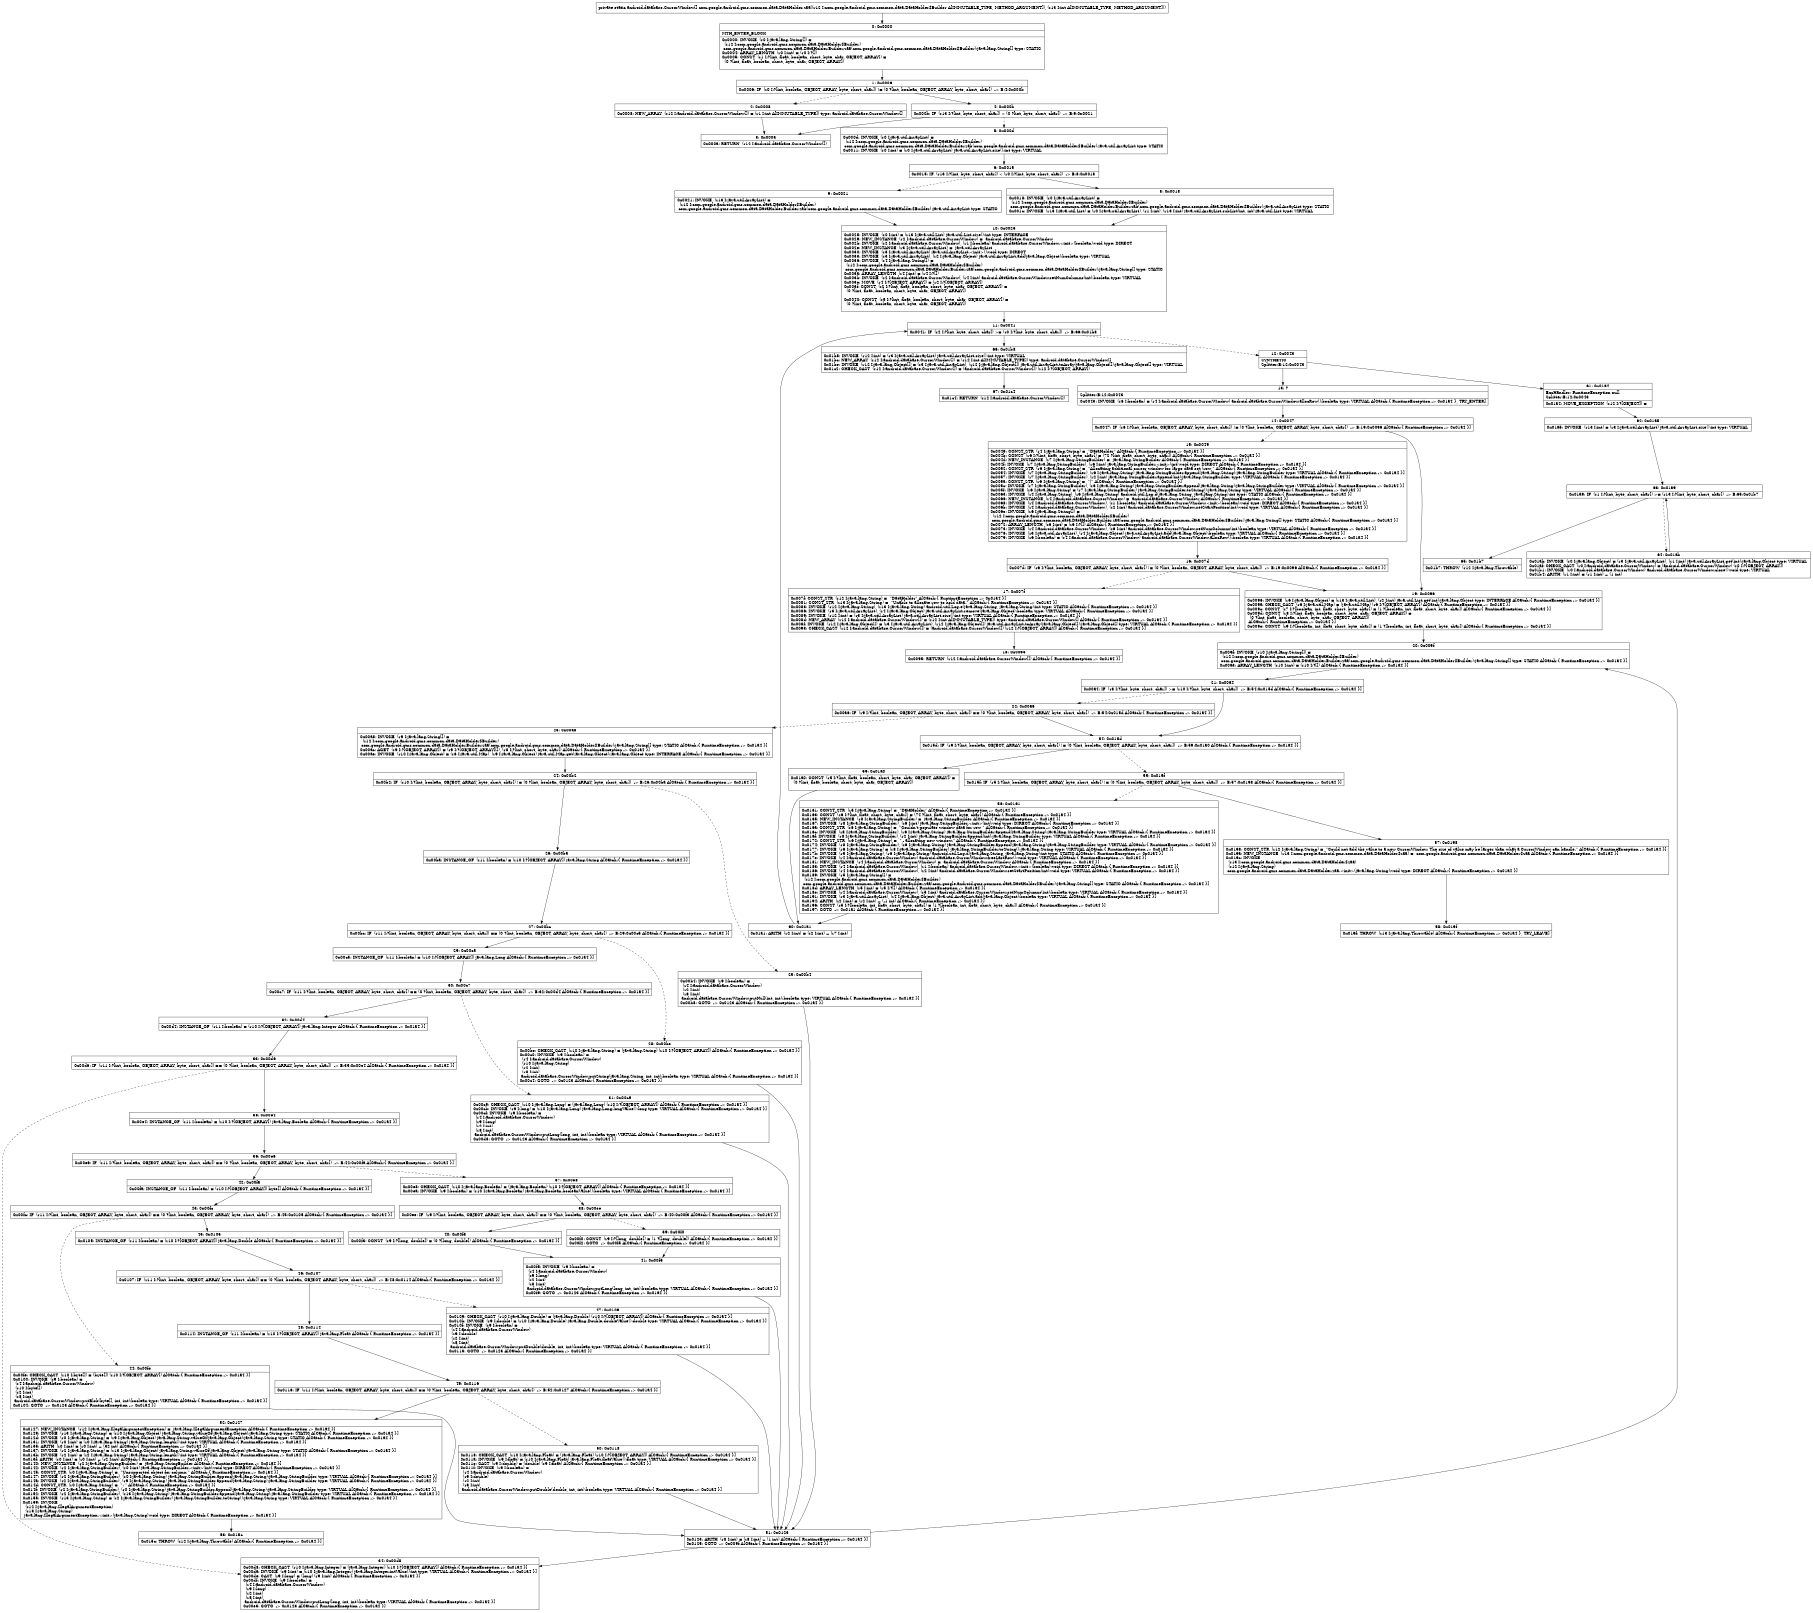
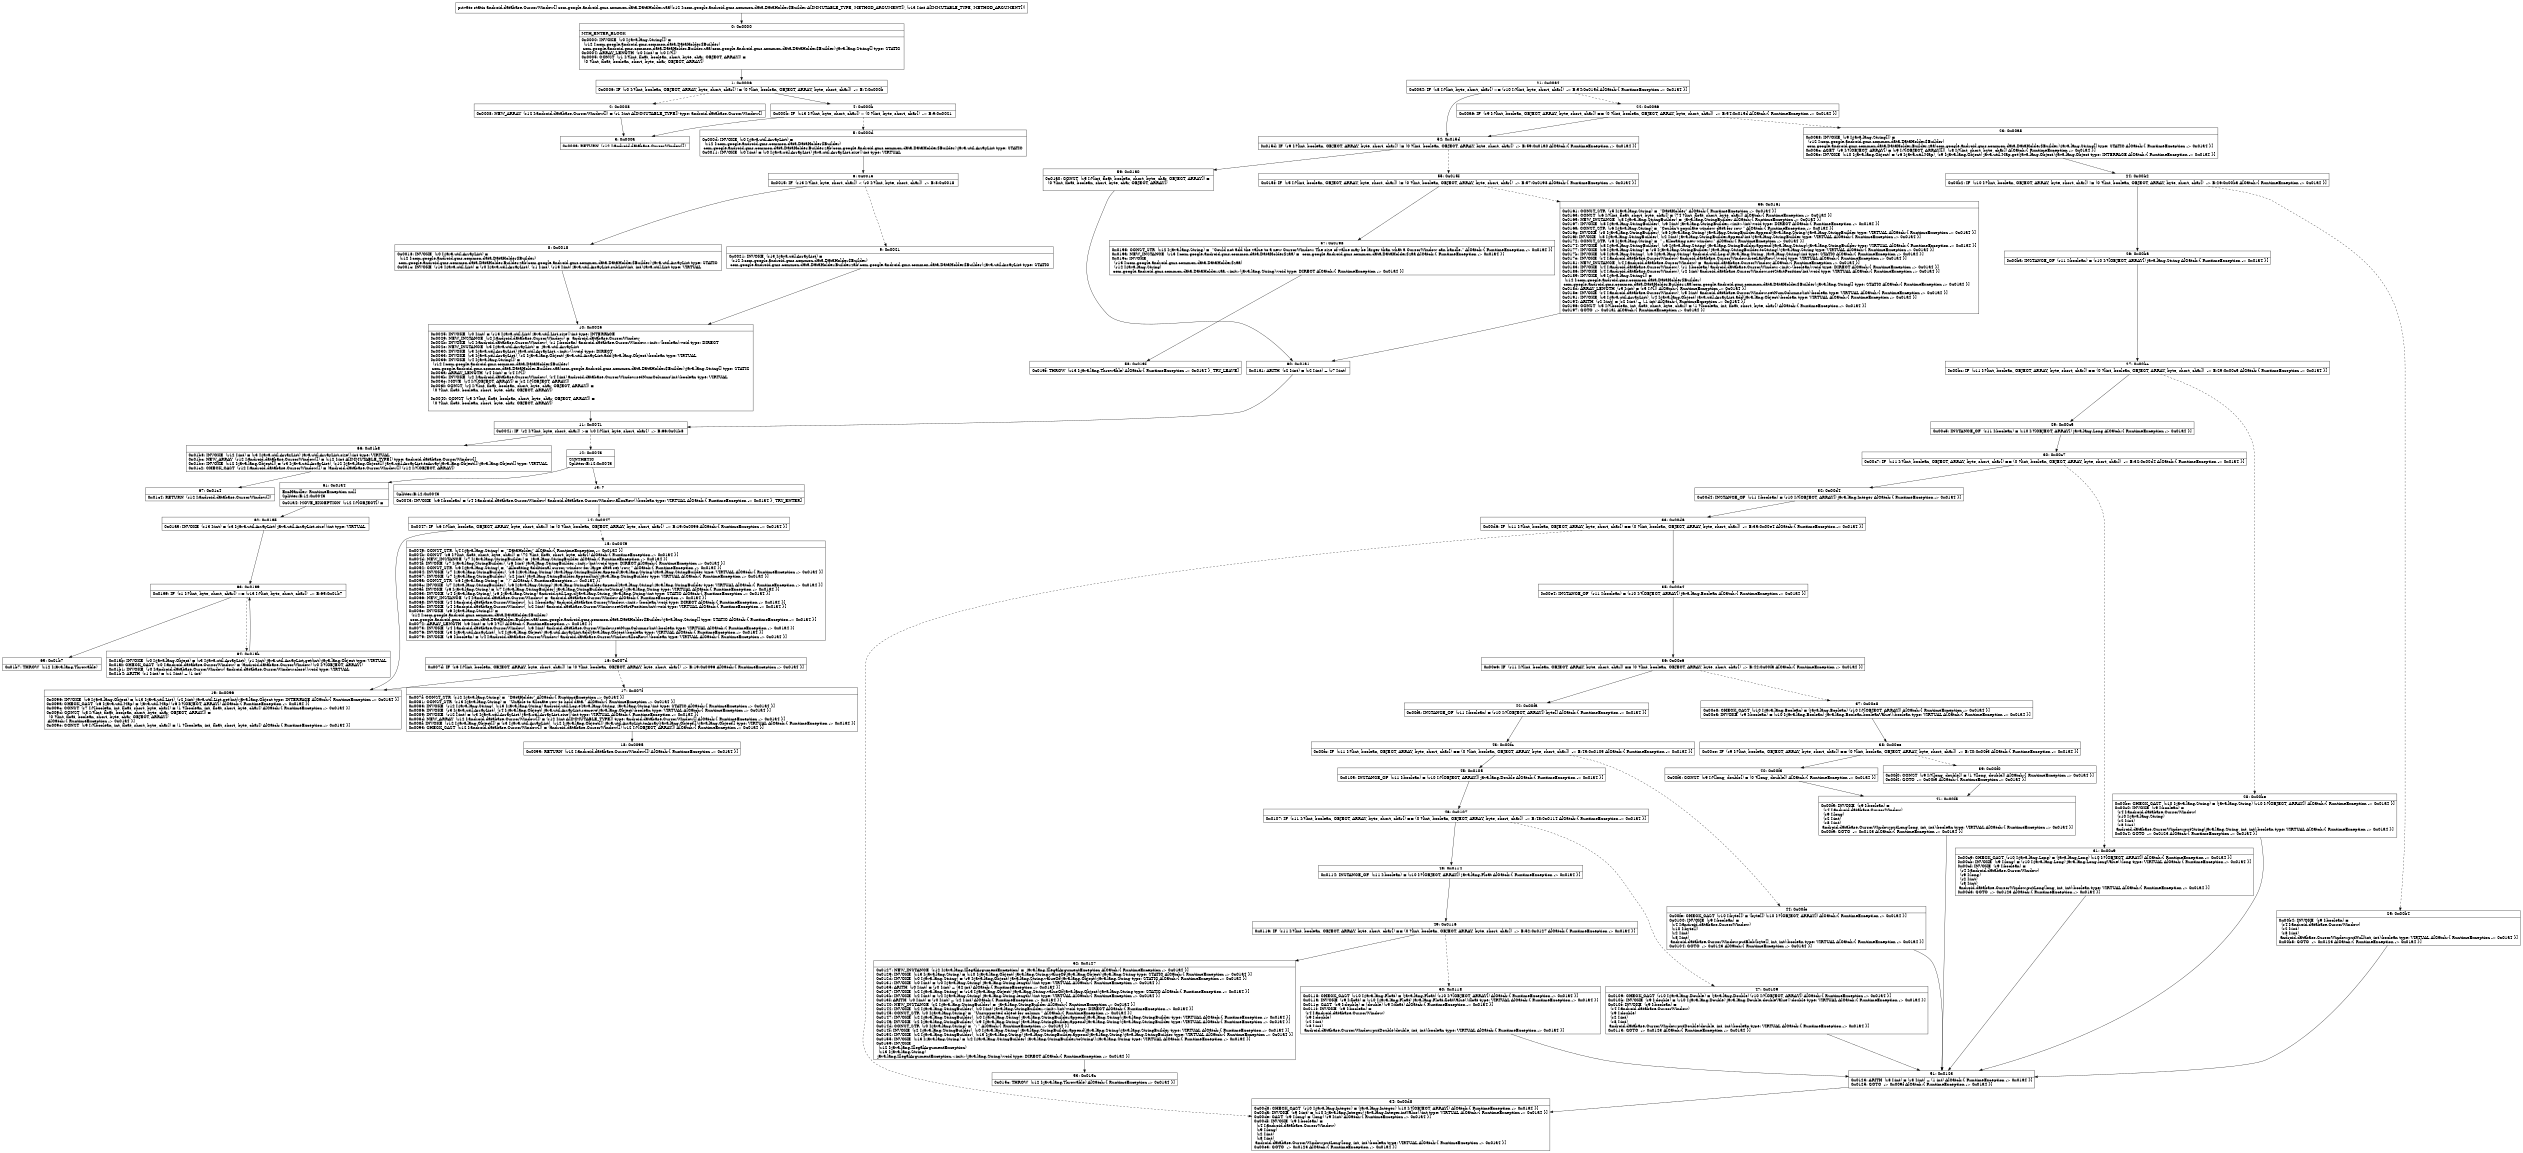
node "20: 0x009f": removed
